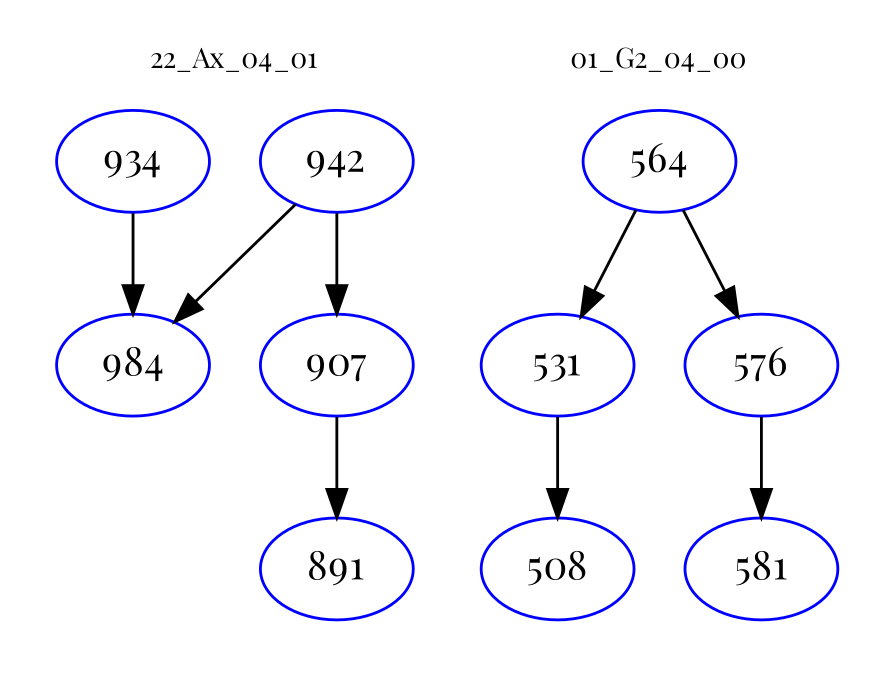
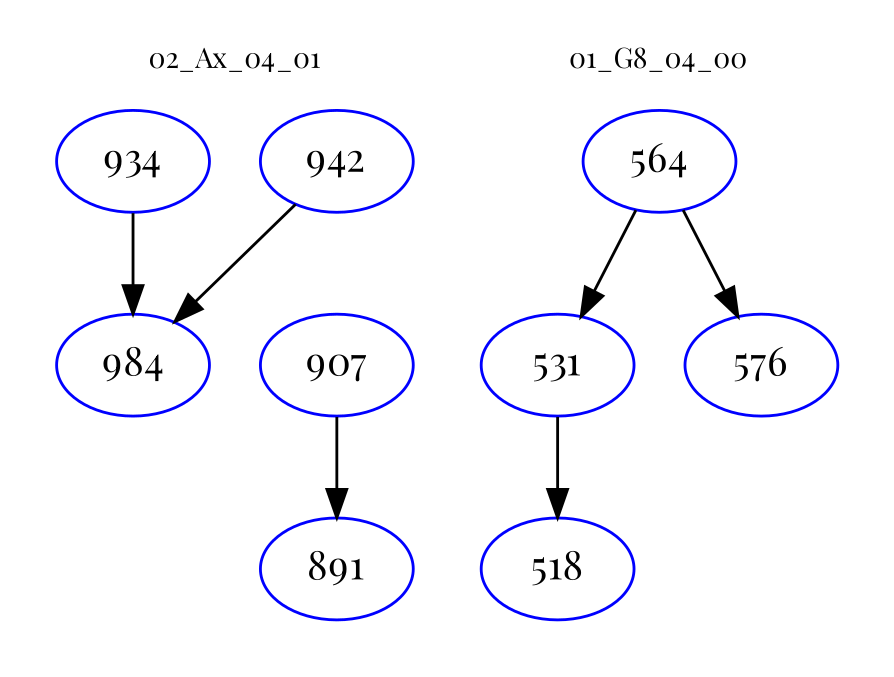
cluster "22_Ax_04_01": label "22_Ax_04_01" -> "02_Ax_04_01"
cluster "01_G2_04_00": label "01_G2_04_00" -> "01_G8_04_00"
edge "942" -> "907": removed
node "508": label "508" -> "518"
node "581": removed
